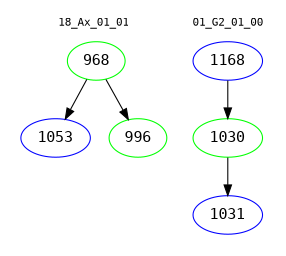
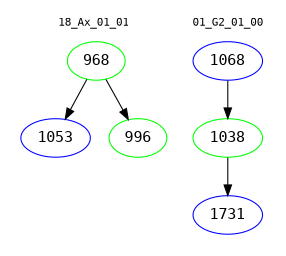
node "1168": label "1168" -> "1068"
node "1030": label "1030" -> "1038"
node "1031": label "1031" -> "1731"
